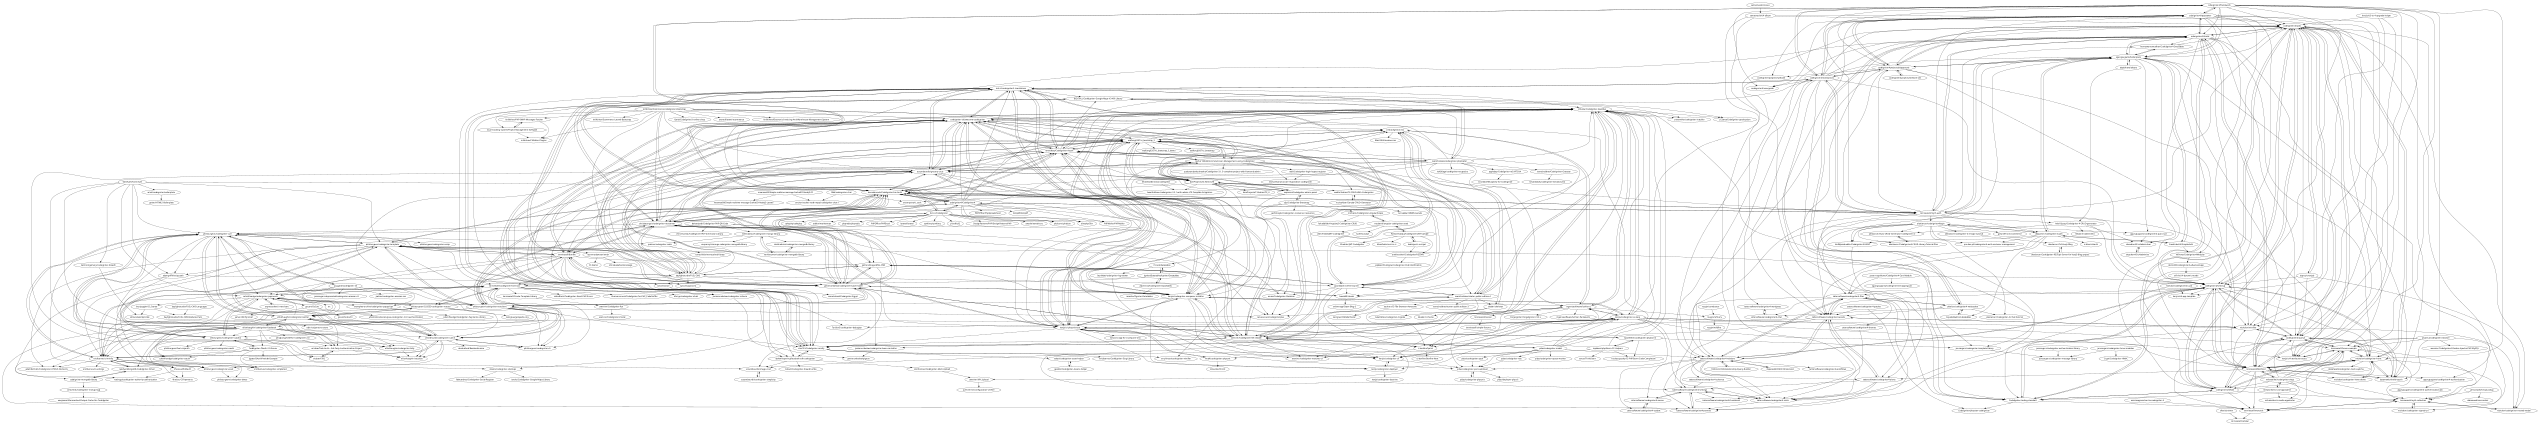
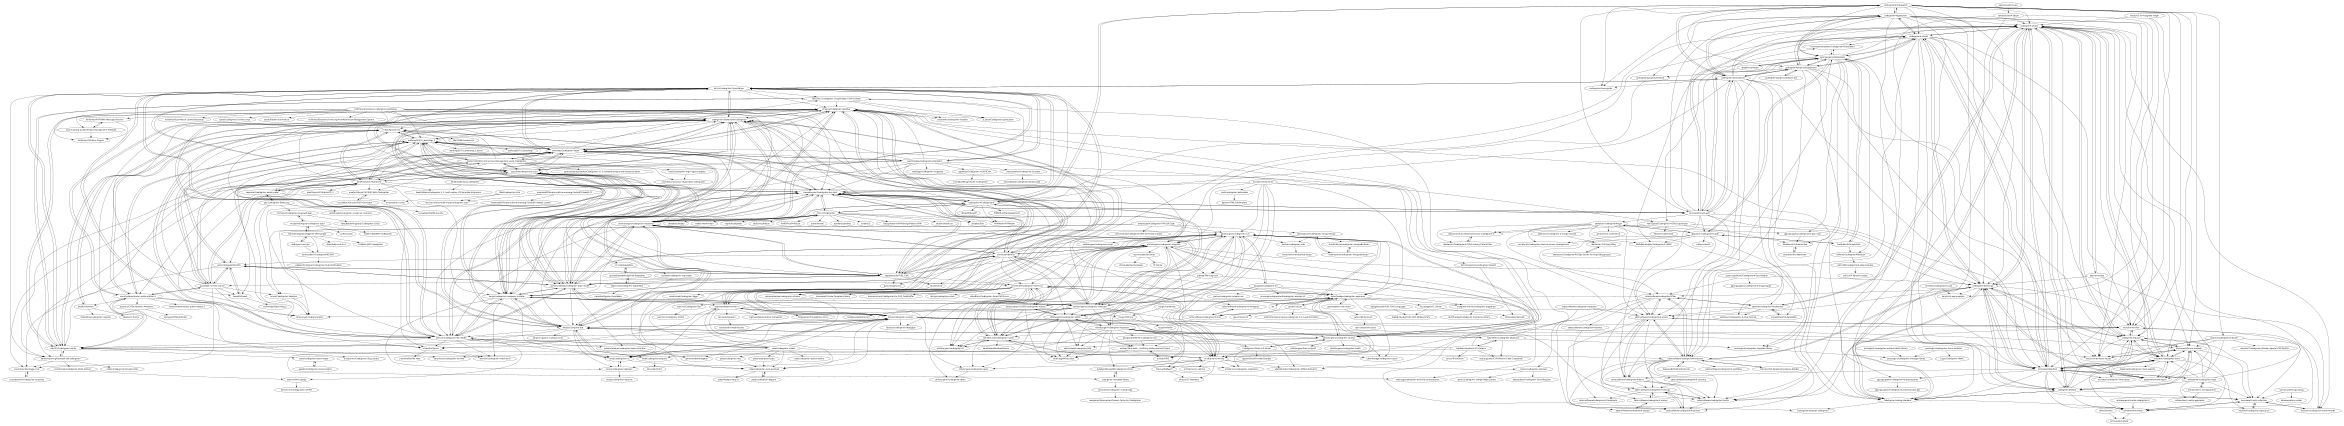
edge "codeigniter4/appstarter" -> "kenjis/ci4-attribute-routes": added
edge "waifung0207/ci_bootstrap_3" -> "codeigniter-id/awesome-codeigniter": now "waifung0207/ci_bootstrap" -> "codeigniter-id/awesome-codeigniter"
edge "codeigniter4/CodeIgniter4" -> "phalcon/cphalcon": removed
node "vesparny/cimongo-codeigniter-mongodb-library": removed
node "elliothaughin/codeigniter-bitly": label "elliothaughin/codeigniter-bitly" -> "edmundask/codeigniter-bitly"
